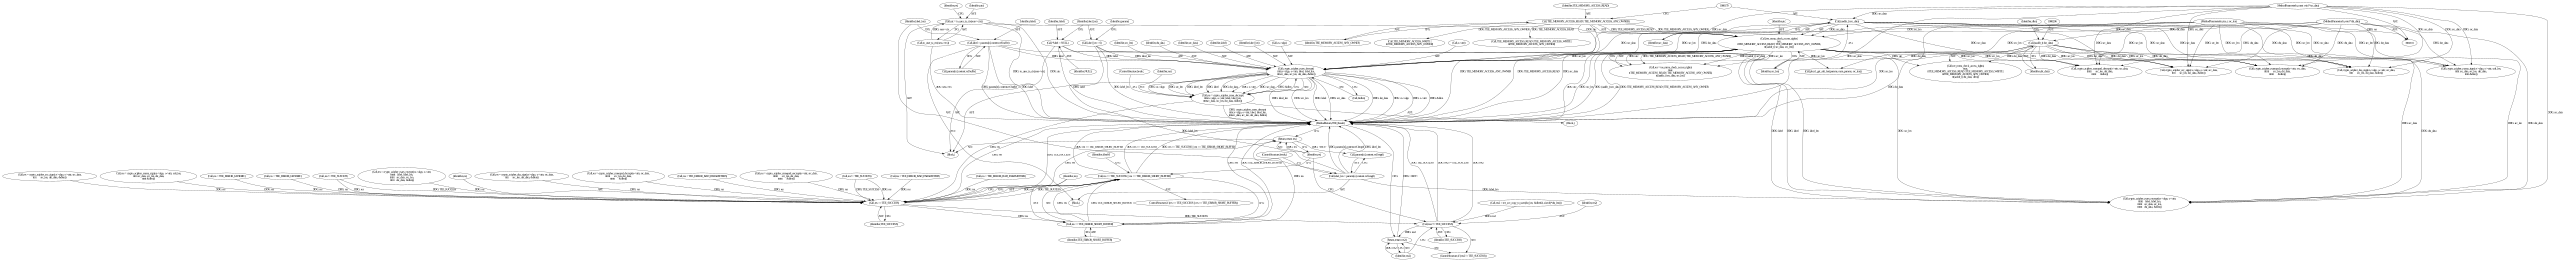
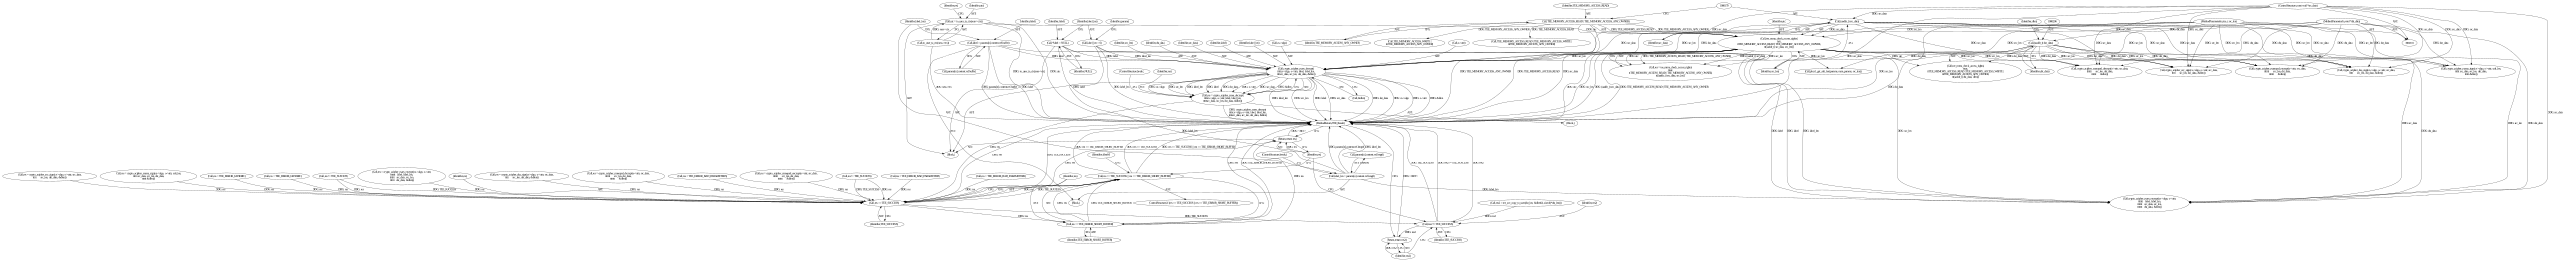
node "(MethodParameterIn,const void *src_data)": label "(MethodParameterIn,const void *src_data)" -> "(ControlStructure,const void *src_data)"
edge "(MethodParameterIn,size_t src_len)" -> "1000101": label "DDG: res" -> "AST: "
edge "(Call,*label = NULL)" -> "(Identifier,NULL)": added, label "CFG:"
edge "(Return,return res;)" -> "(Call,params[n].content.ref.length)": now "(Return,return res;)" -> "(MethodReturn,TEE_Result)"
edge "(Call,label_len = params[n].content.ref.length)" -> "(Call,params[n].content.ref.length)": label "CFG: " -> "ERROR: "
node "(ControlStructure,if (res2 != TEE_SUCCESS))": removed
